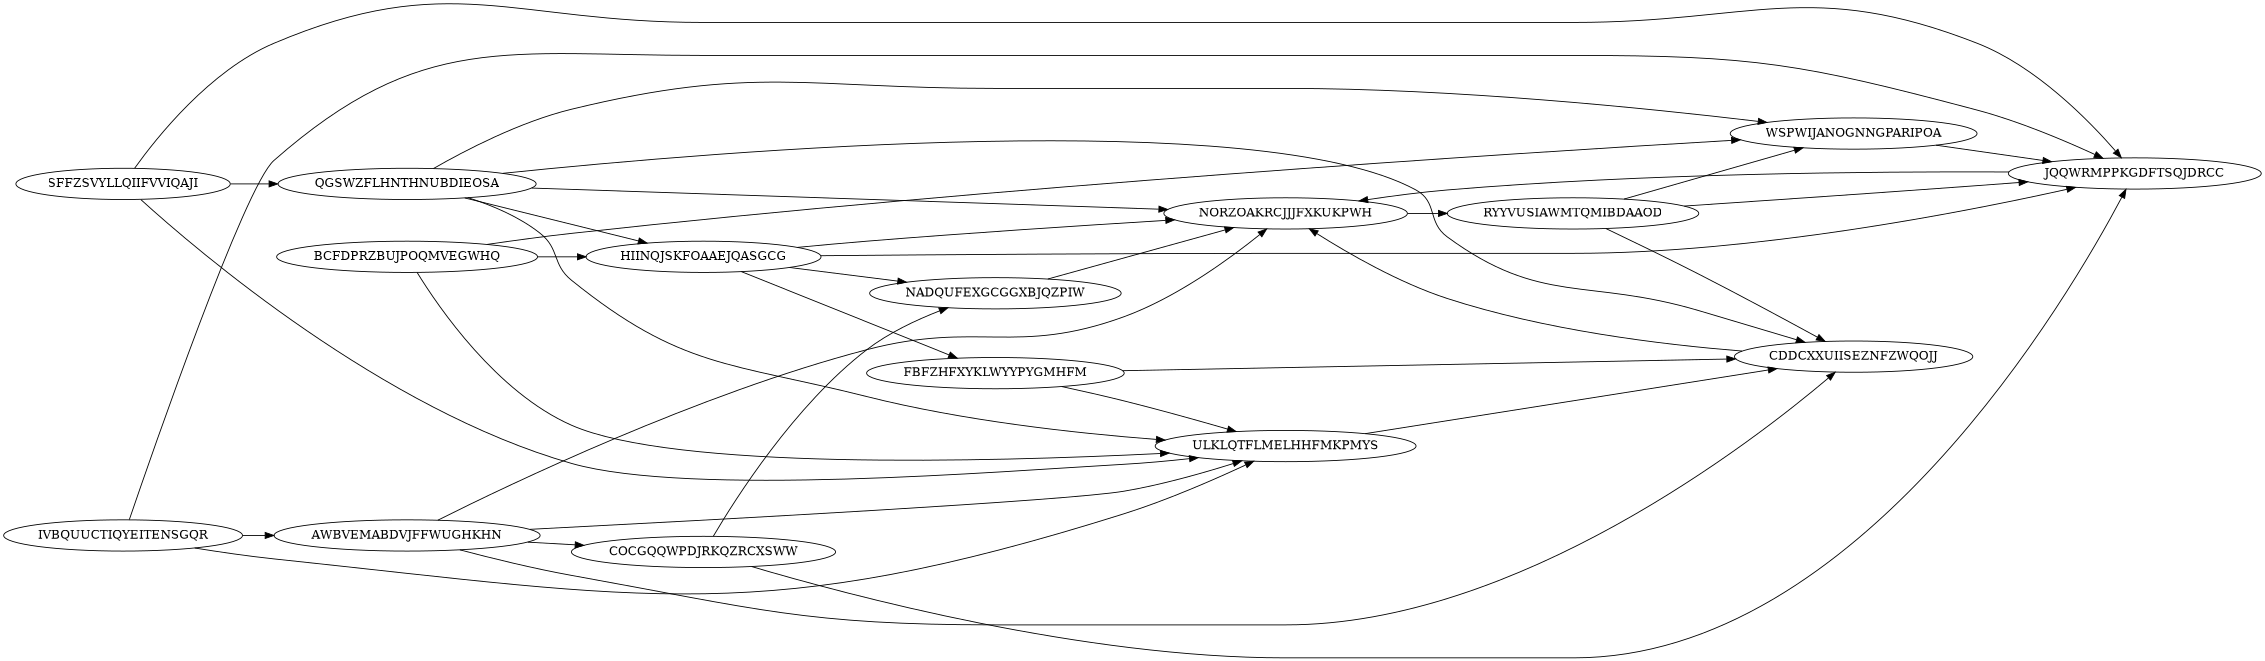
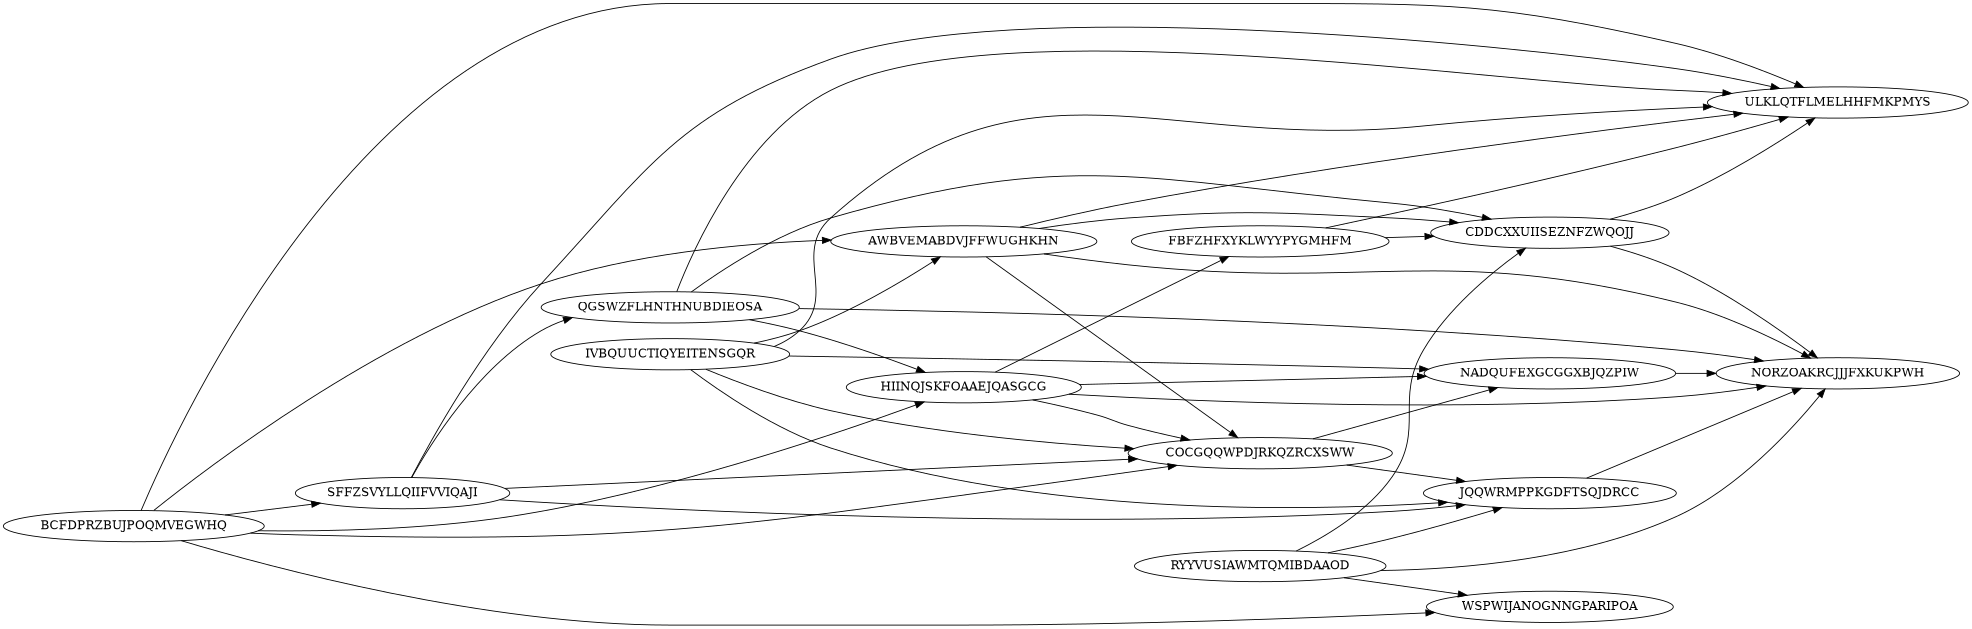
edge "QGSWZFLHNTHNUBDIEOSA" -> "WSPWIJANOGNNGPARIPOA": removed
edge "WSPWIJANOGNNGPARIPOA" -> "JQQWRMPPKGDFTSQJDRCC": removed
edge "NORZOAKRCJJJFXKUKPWH" -> "RYYVUSIAWMTQMIBDAAOD": reversed
edge "HIINQJSKFOAAEJQASGCG" -> "JQQWRMPPKGDFTSQJDRCC": now "HIINQJSKFOAAEJQASGCG" -> "COCGQQWPDJRKQZRCXSWW"
edge "BCFDPRZBUJPOQMVEGWHQ" -> "AWBVEMABDVJFFWUGHKHN": added
edge "IVBQUUCTIQYEITENSGQR" -> "NADQUFEXGCGGXBJQZPIW": added
edge "ULKLQTFLMELHHFMKPMYS" -> "CDDCXXUIISEZNFZWQOJJ": reversed
edge "IVBQUUCTIQYEITENSGQR" -> "COCGQQWPDJRKQZRCXSWW": added
edge "SFFZSVYLLQIIFVVIQAJI" -> "COCGQQWPDJRKQZRCXSWW": added
edge "BCFDPRZBUJPOQMVEGWHQ" -> "SFFZSVYLLQIIFVVIQAJI": added
edge "BCFDPRZBUJPOQMVEGWHQ" -> "COCGQQWPDJRKQZRCXSWW": added
